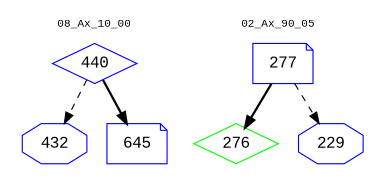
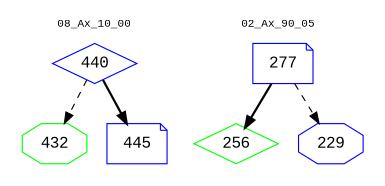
node "432": color blue -> green
node "645": label "645" -> "445"
node "276": label "276" -> "256"
